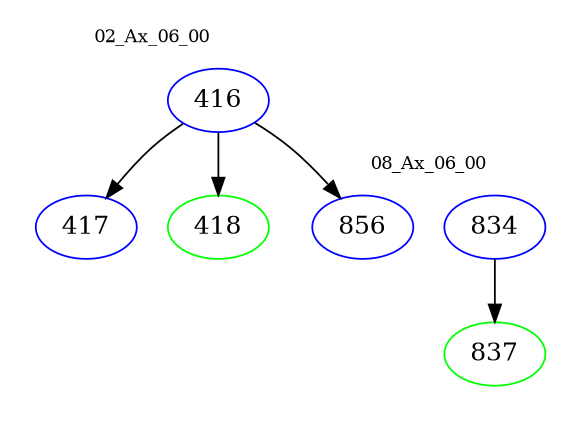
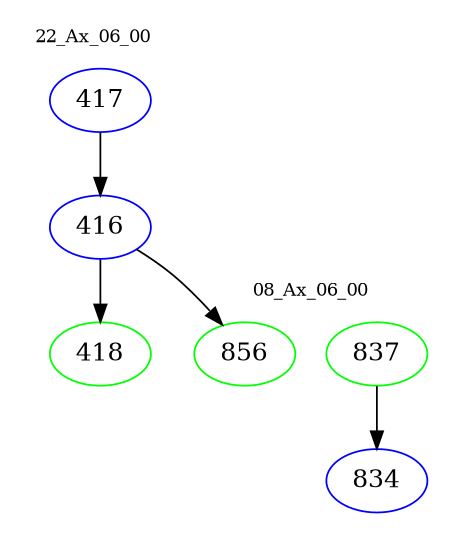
cluster "02_Ax_06_00": label "02_Ax_06_00" -> "22_Ax_06_00"
edge "416" -> "417": reversed
node "856": color blue -> green
edge "834" -> "837": reversed
